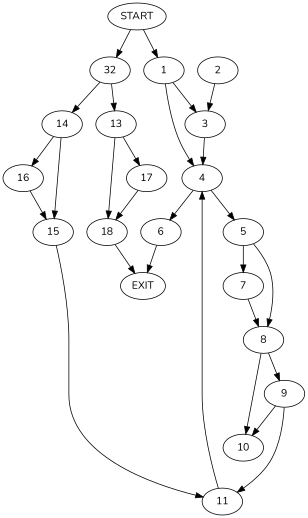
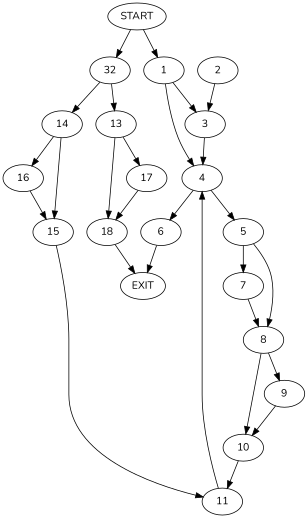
edge "9" -> "11": now "10" -> "11"
